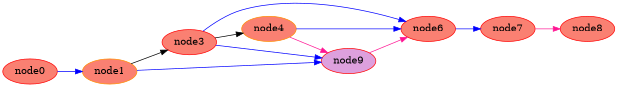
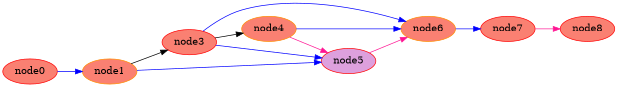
node "node6": color red -> darkorange
node "node9": label "node9" -> "node5"
